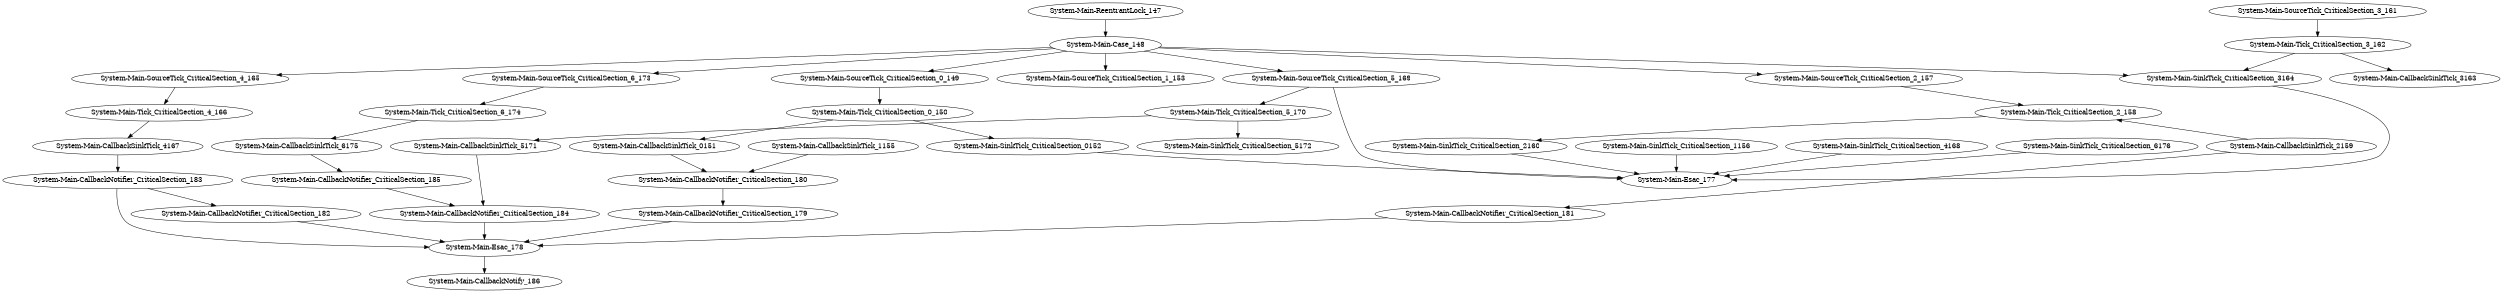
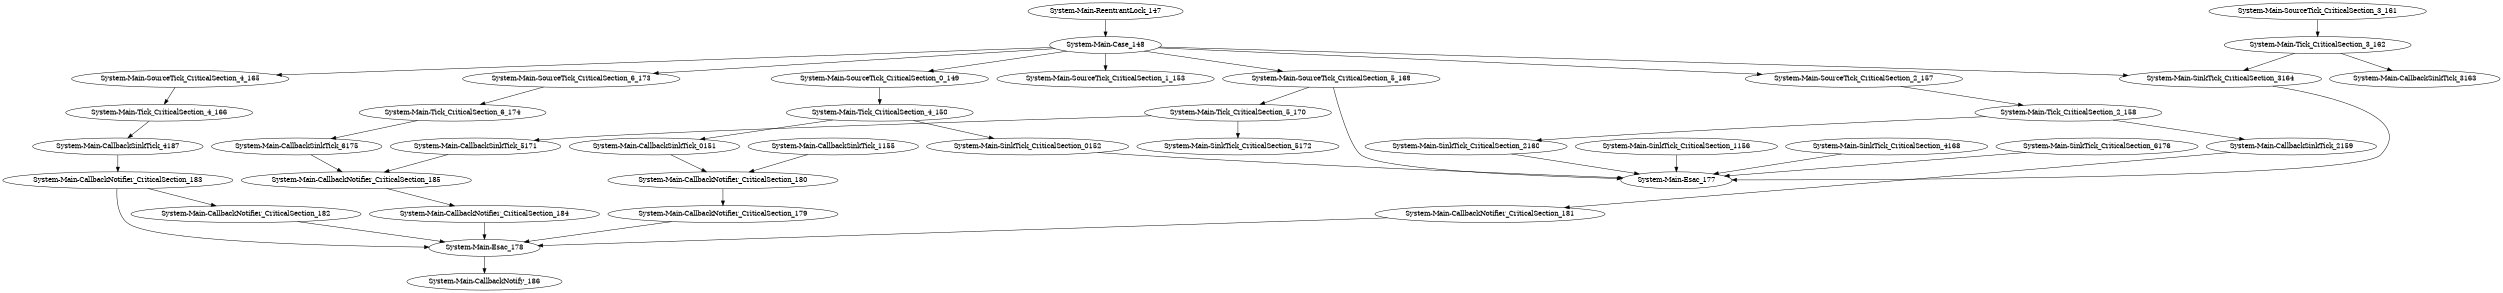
node "System-Main-Tick_CriticalSection_0_150": label "System-Main-Tick_CriticalSection_0_150" -> "System-Main-Tick_CriticalSection_4_150"
edge "System-Main-CallbackSinkTick_2159" -> "System-Main-Tick_CriticalSection_2_158": reversed
node "System-Main-CallbackSinkTick_4167": label "System-Main-CallbackSinkTick_4167" -> "System-Main-CallbackSinkTick_4187"
edge "System-Main-CallbackSinkTick_5171" -> "System-Main-CallbackNotifier_CriticalSection_184": now "System-Main-CallbackSinkTick_5171" -> "System-Main-CallbackNotifier_CriticalSection_185"
